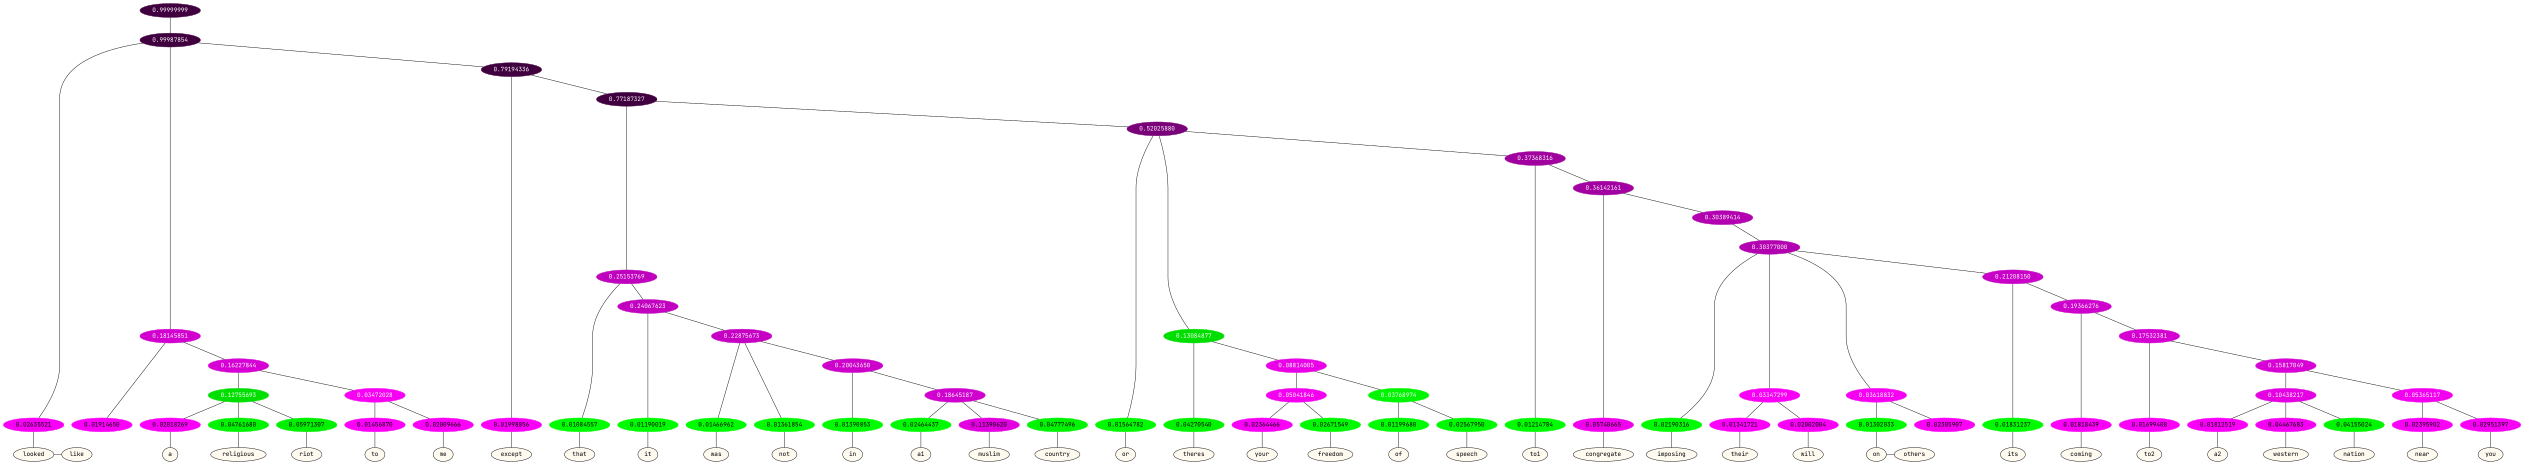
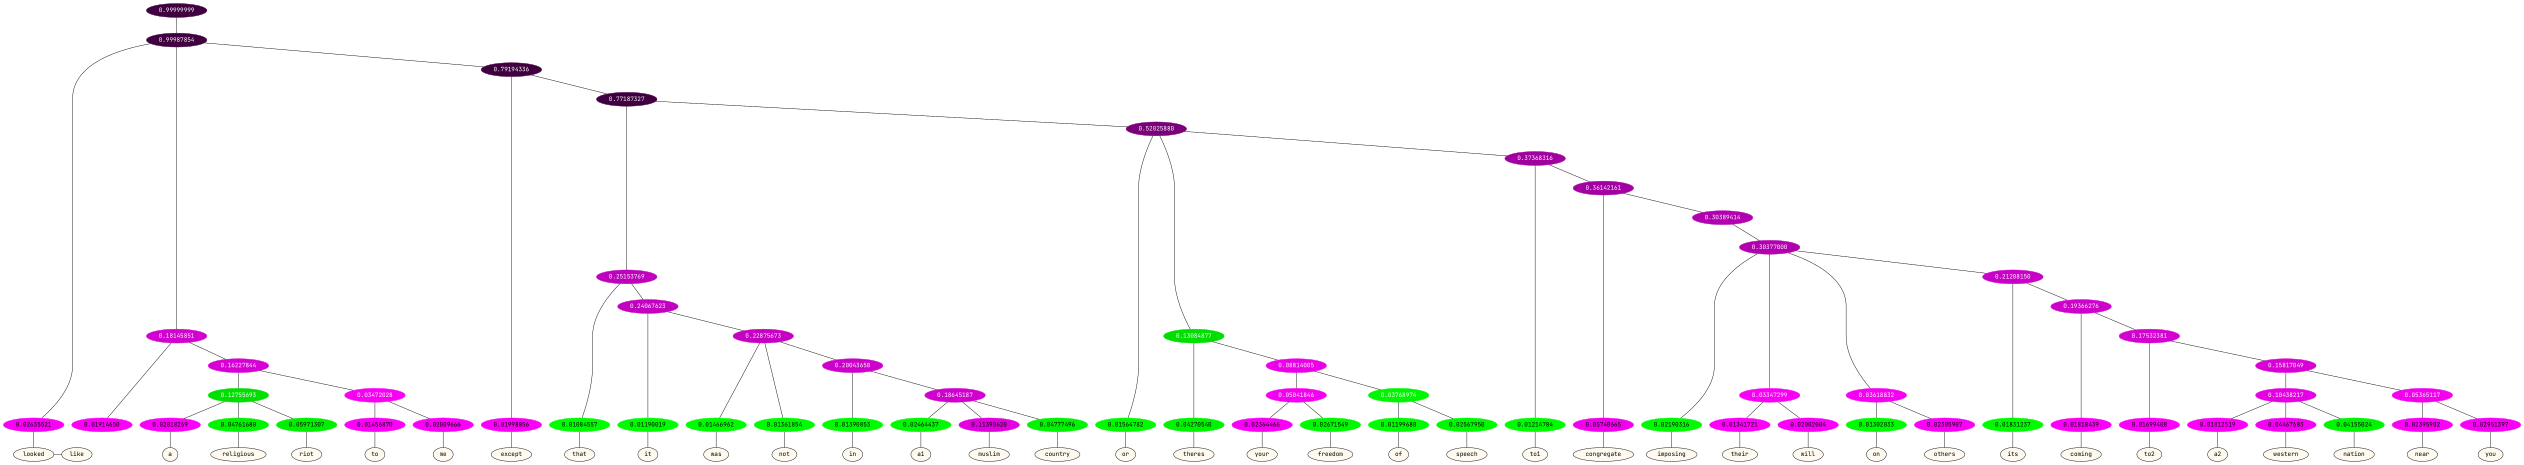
edge "on" -- "others": now "0.02305907" -- "others"
